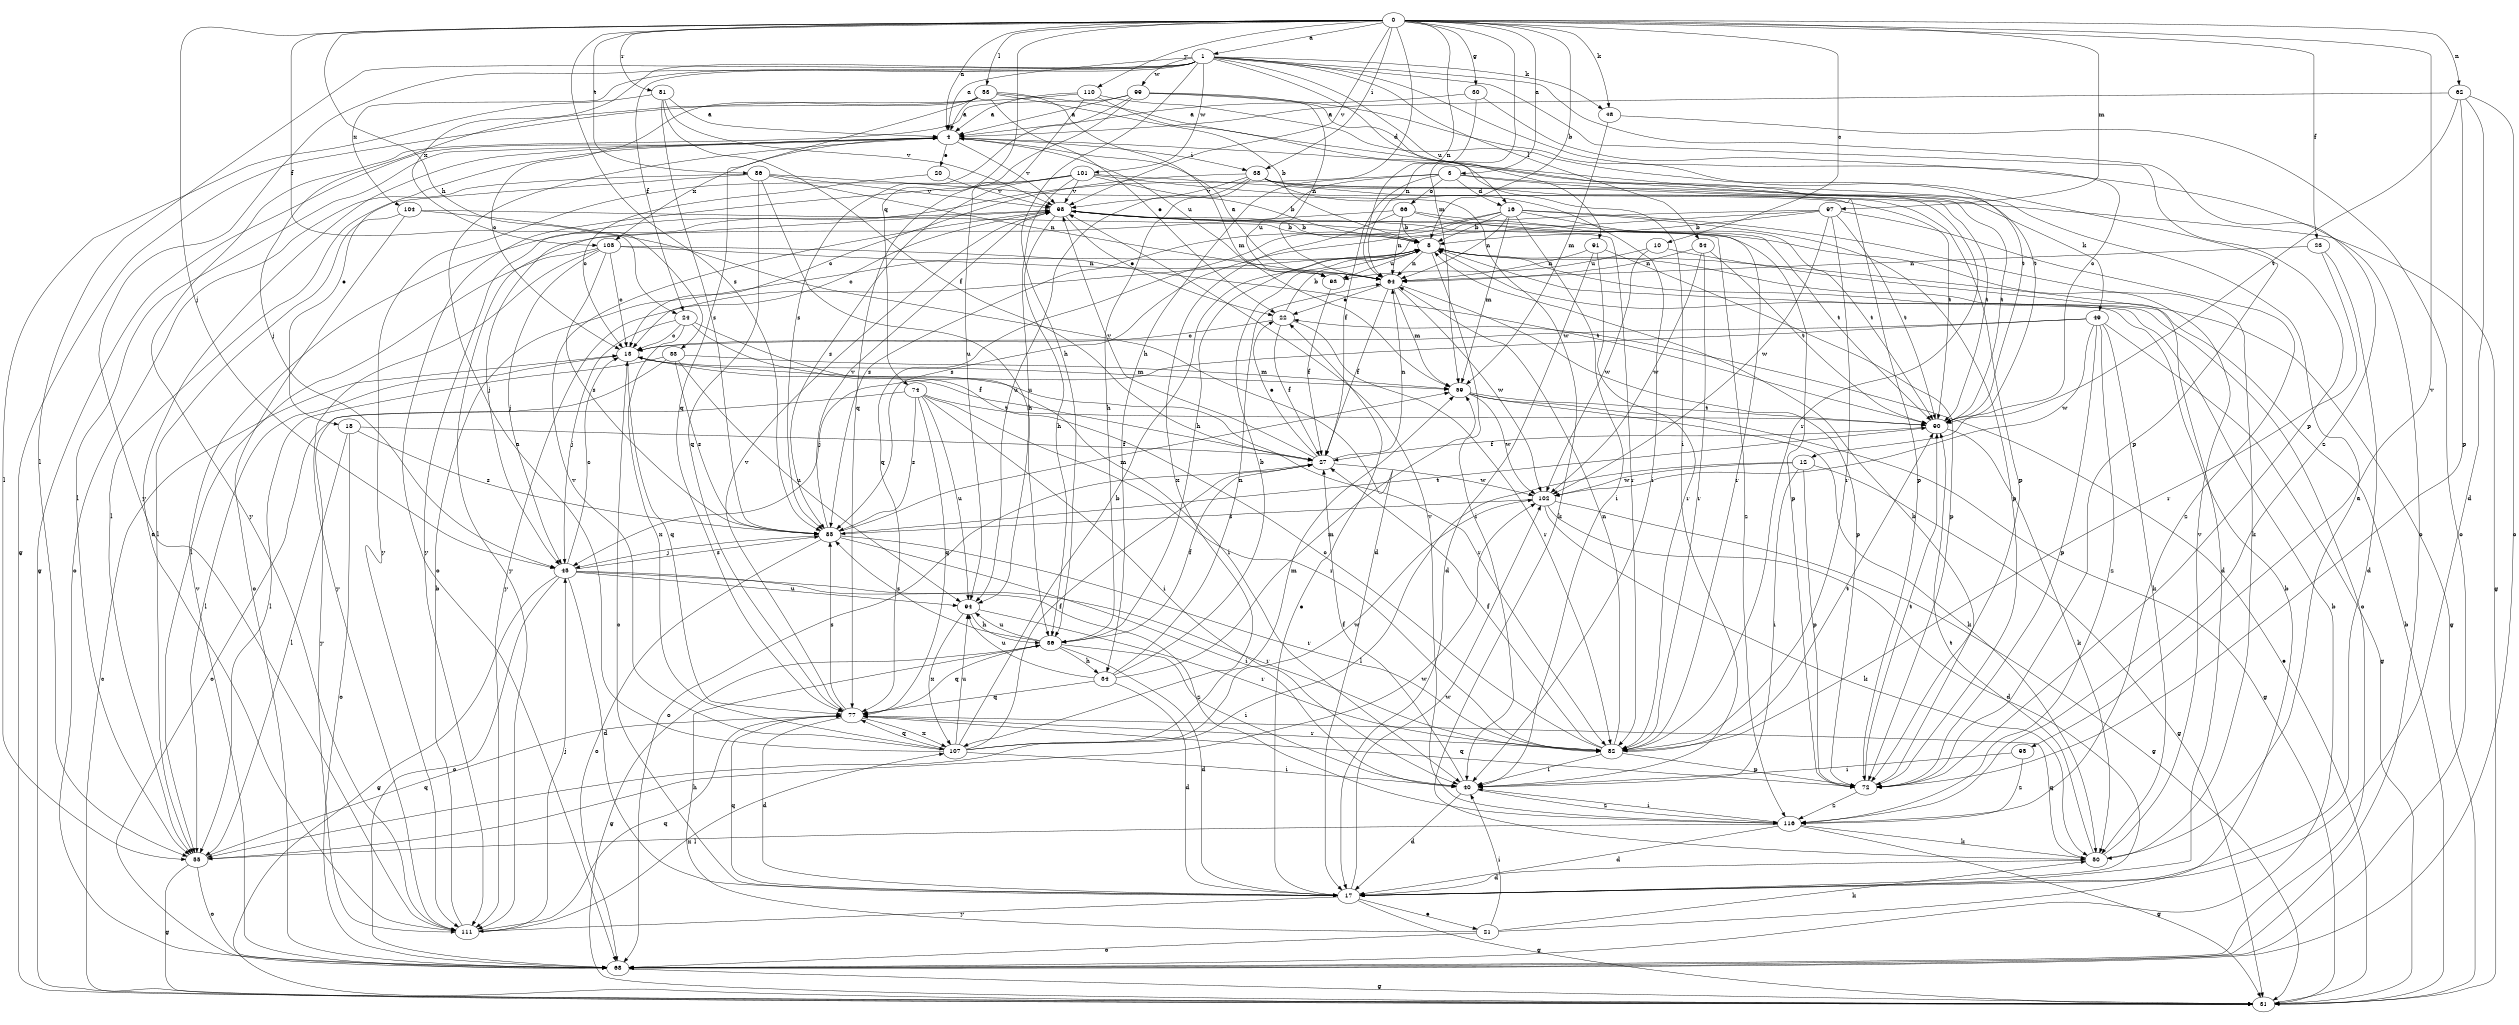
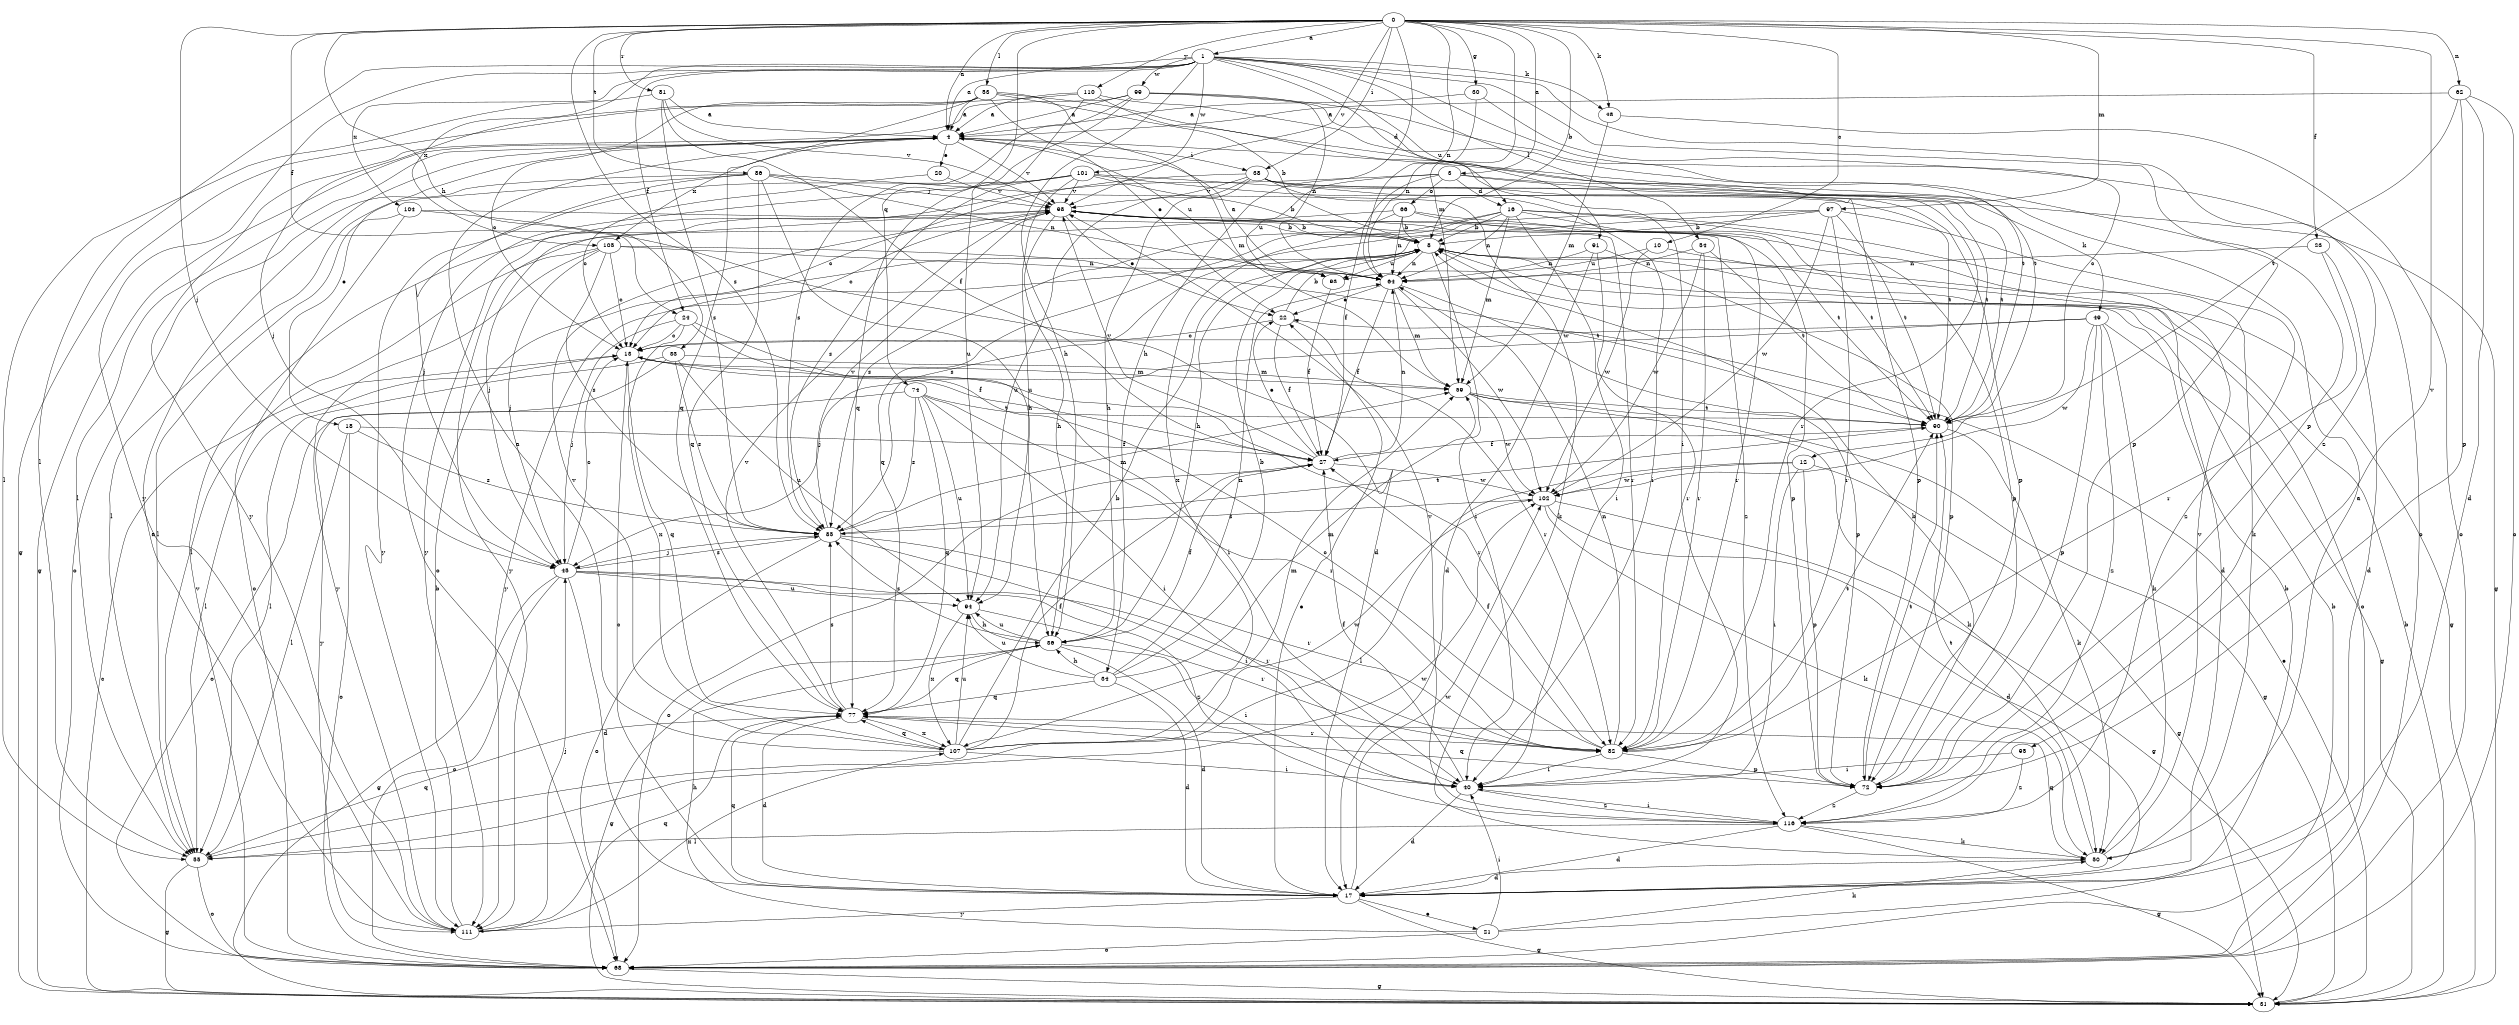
edge "86" -> "98": label "v" -> "j"
edge "86" -> "45": added, label "j"
edge "36" -> "34": reversed
